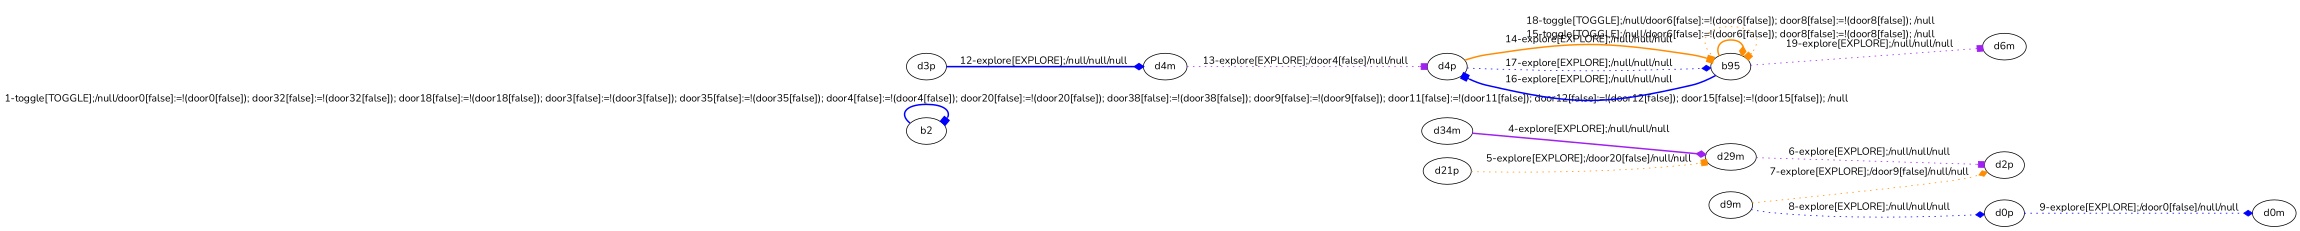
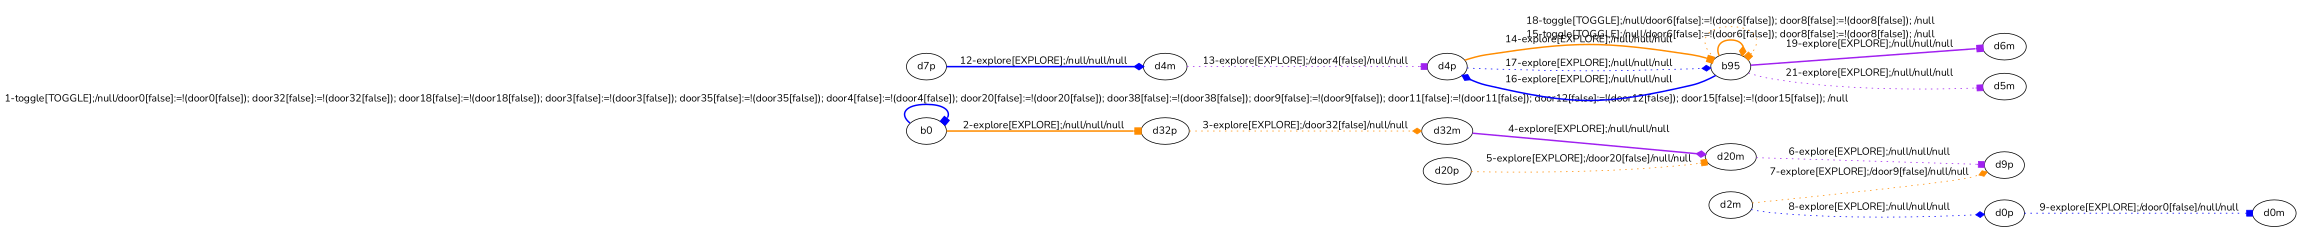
edge "b95" -> "d6m": style dotted -> bold
node "d3p": label "d3p" -> "d7p"
node "d5m": added
edge "b95" -> "d4p": arrowhead box -> diamond
node "b2": label "b2" -> "b0"
node "d32p": added
node "d34m": label "d34m" -> "d32m"
node "d29m": label "d29m" -> "d20m"
node "d2p": label "d2p" -> "d9p"
node "d21p": label "d21p" -> "d20p"
node "d9m": label "d9m" -> "d2m"
edge "d0p" -> "d0m": arrowhead diamond -> box
